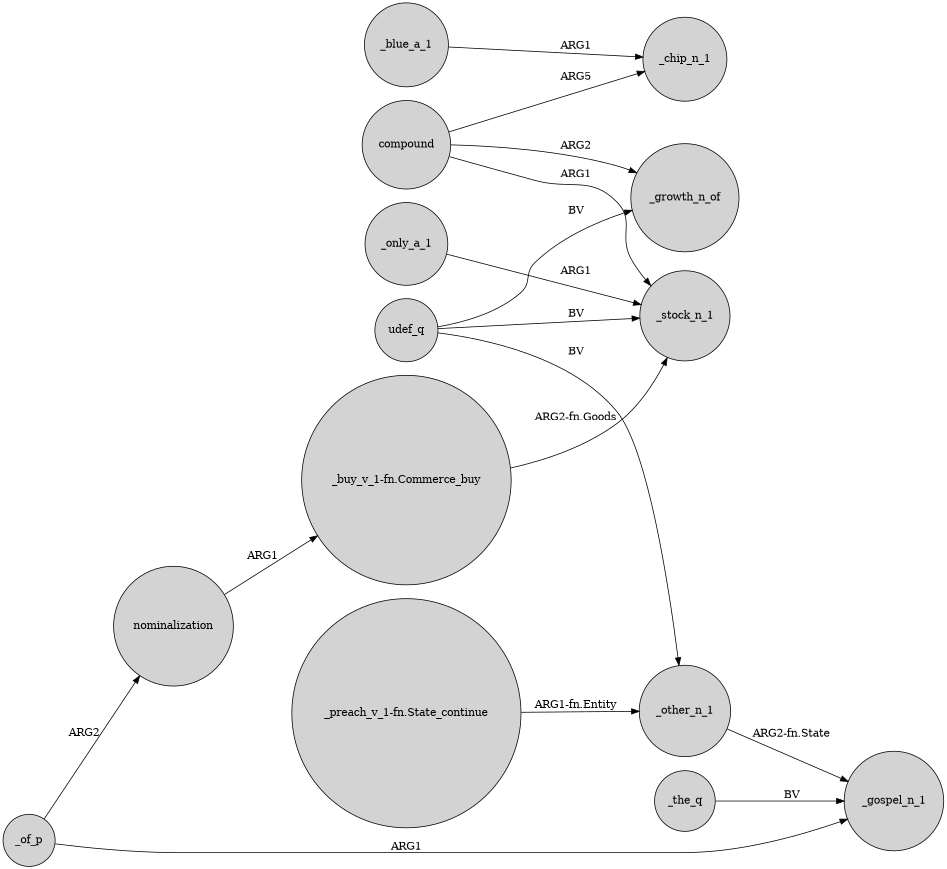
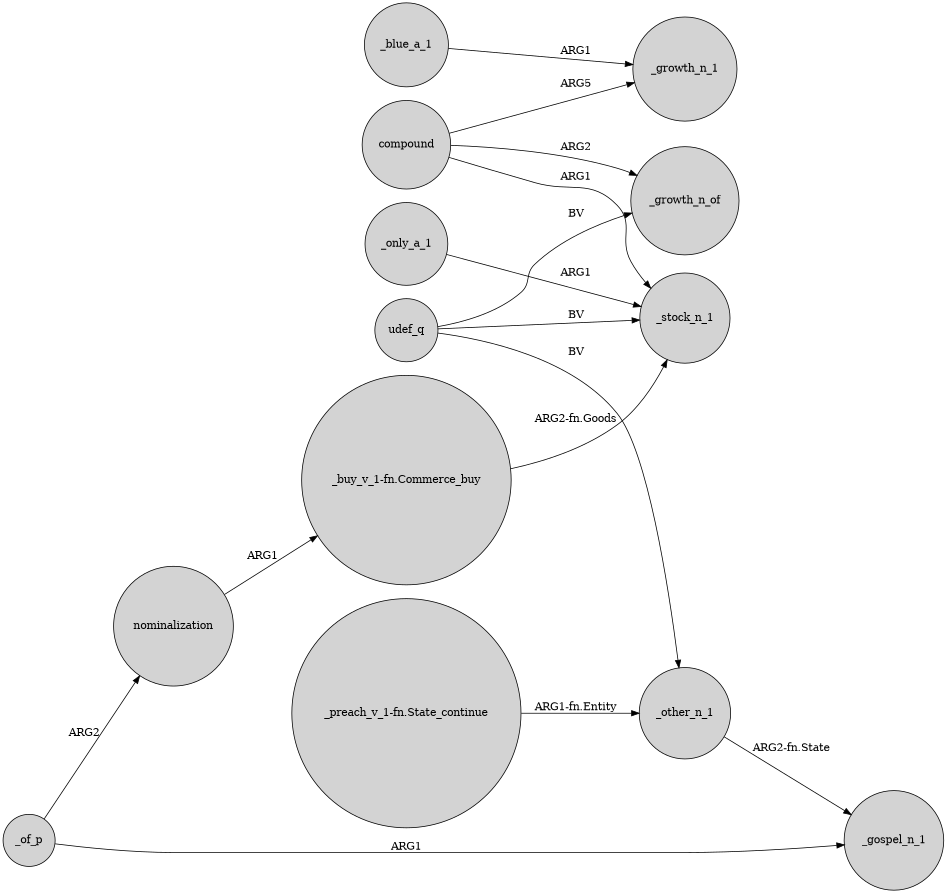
node "_chip_n_1": label "_chip_n_1" -> "_growth_n_1"
node "_the_q": removed
